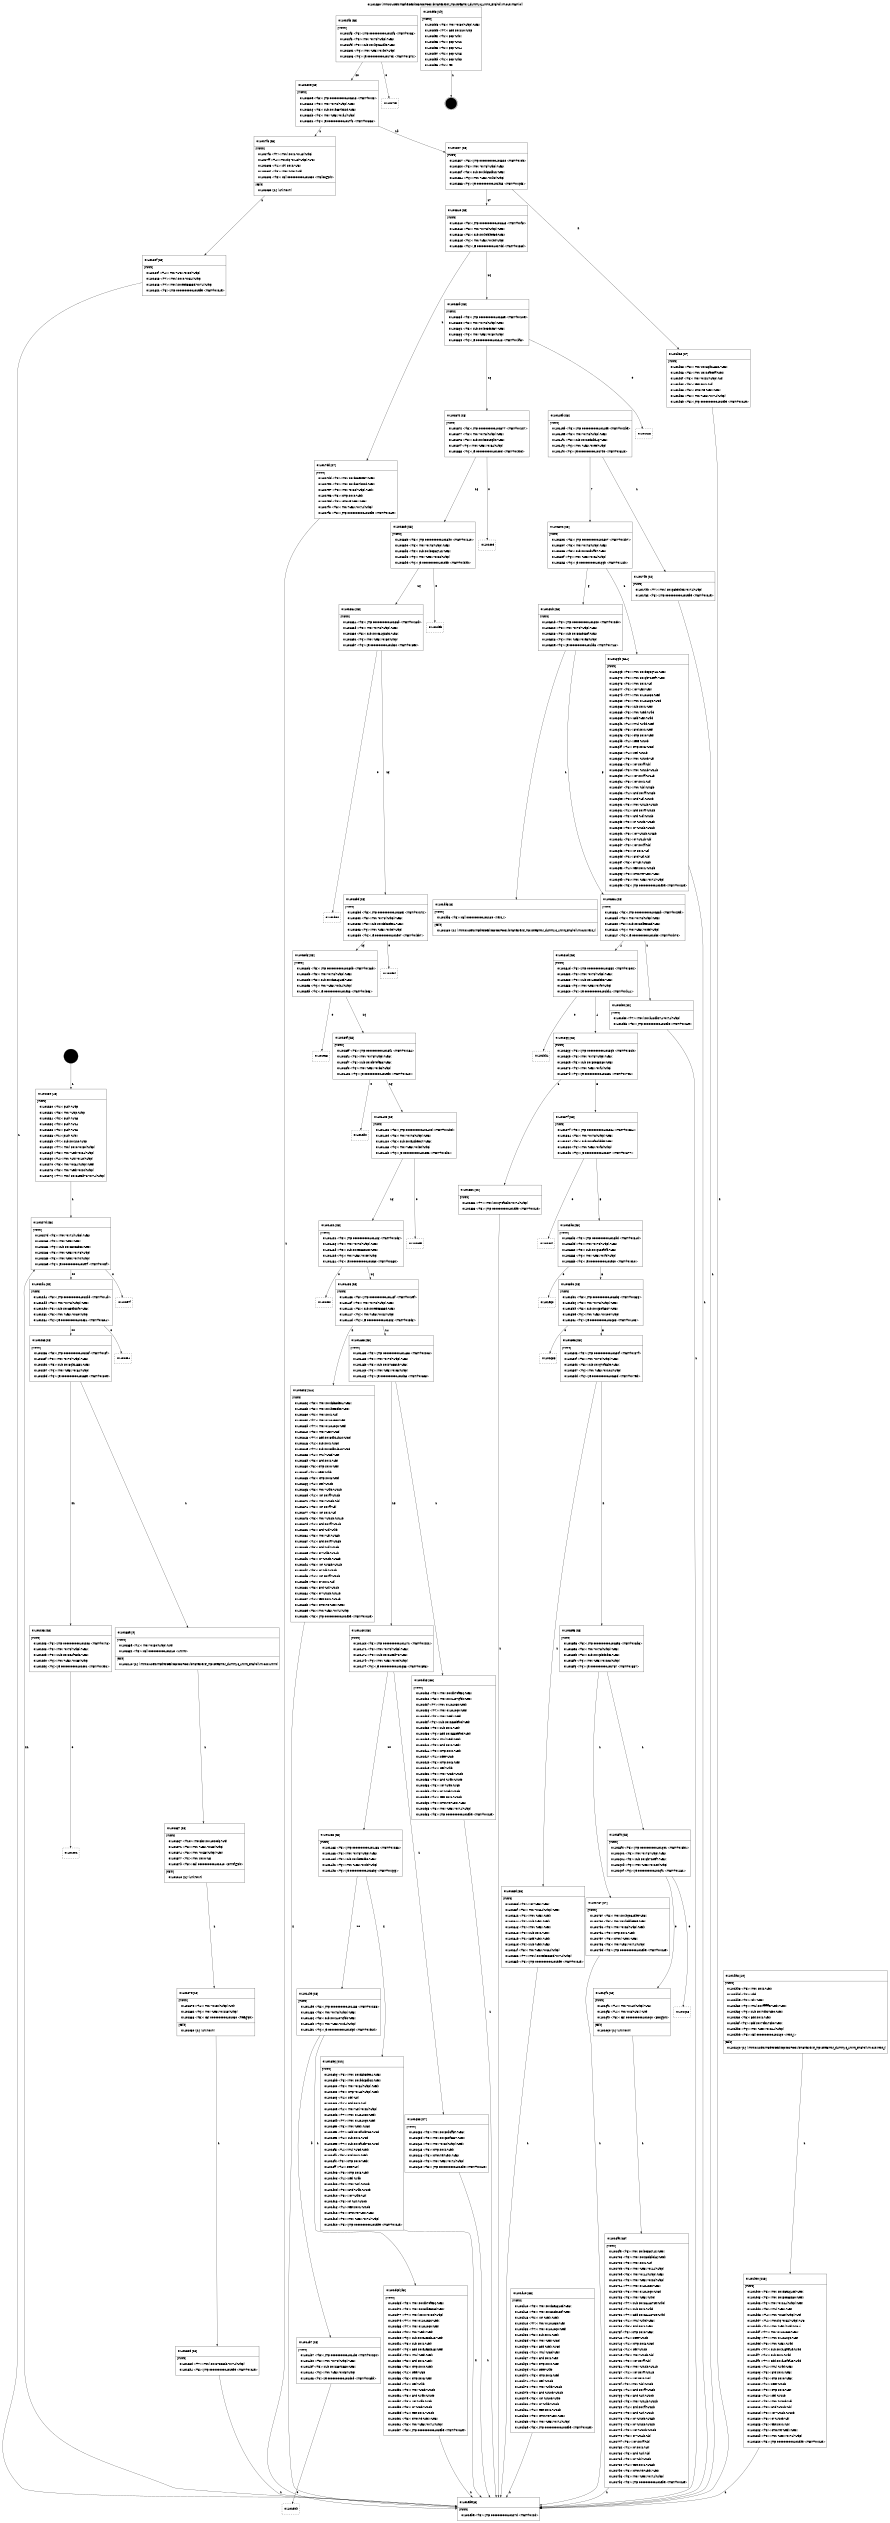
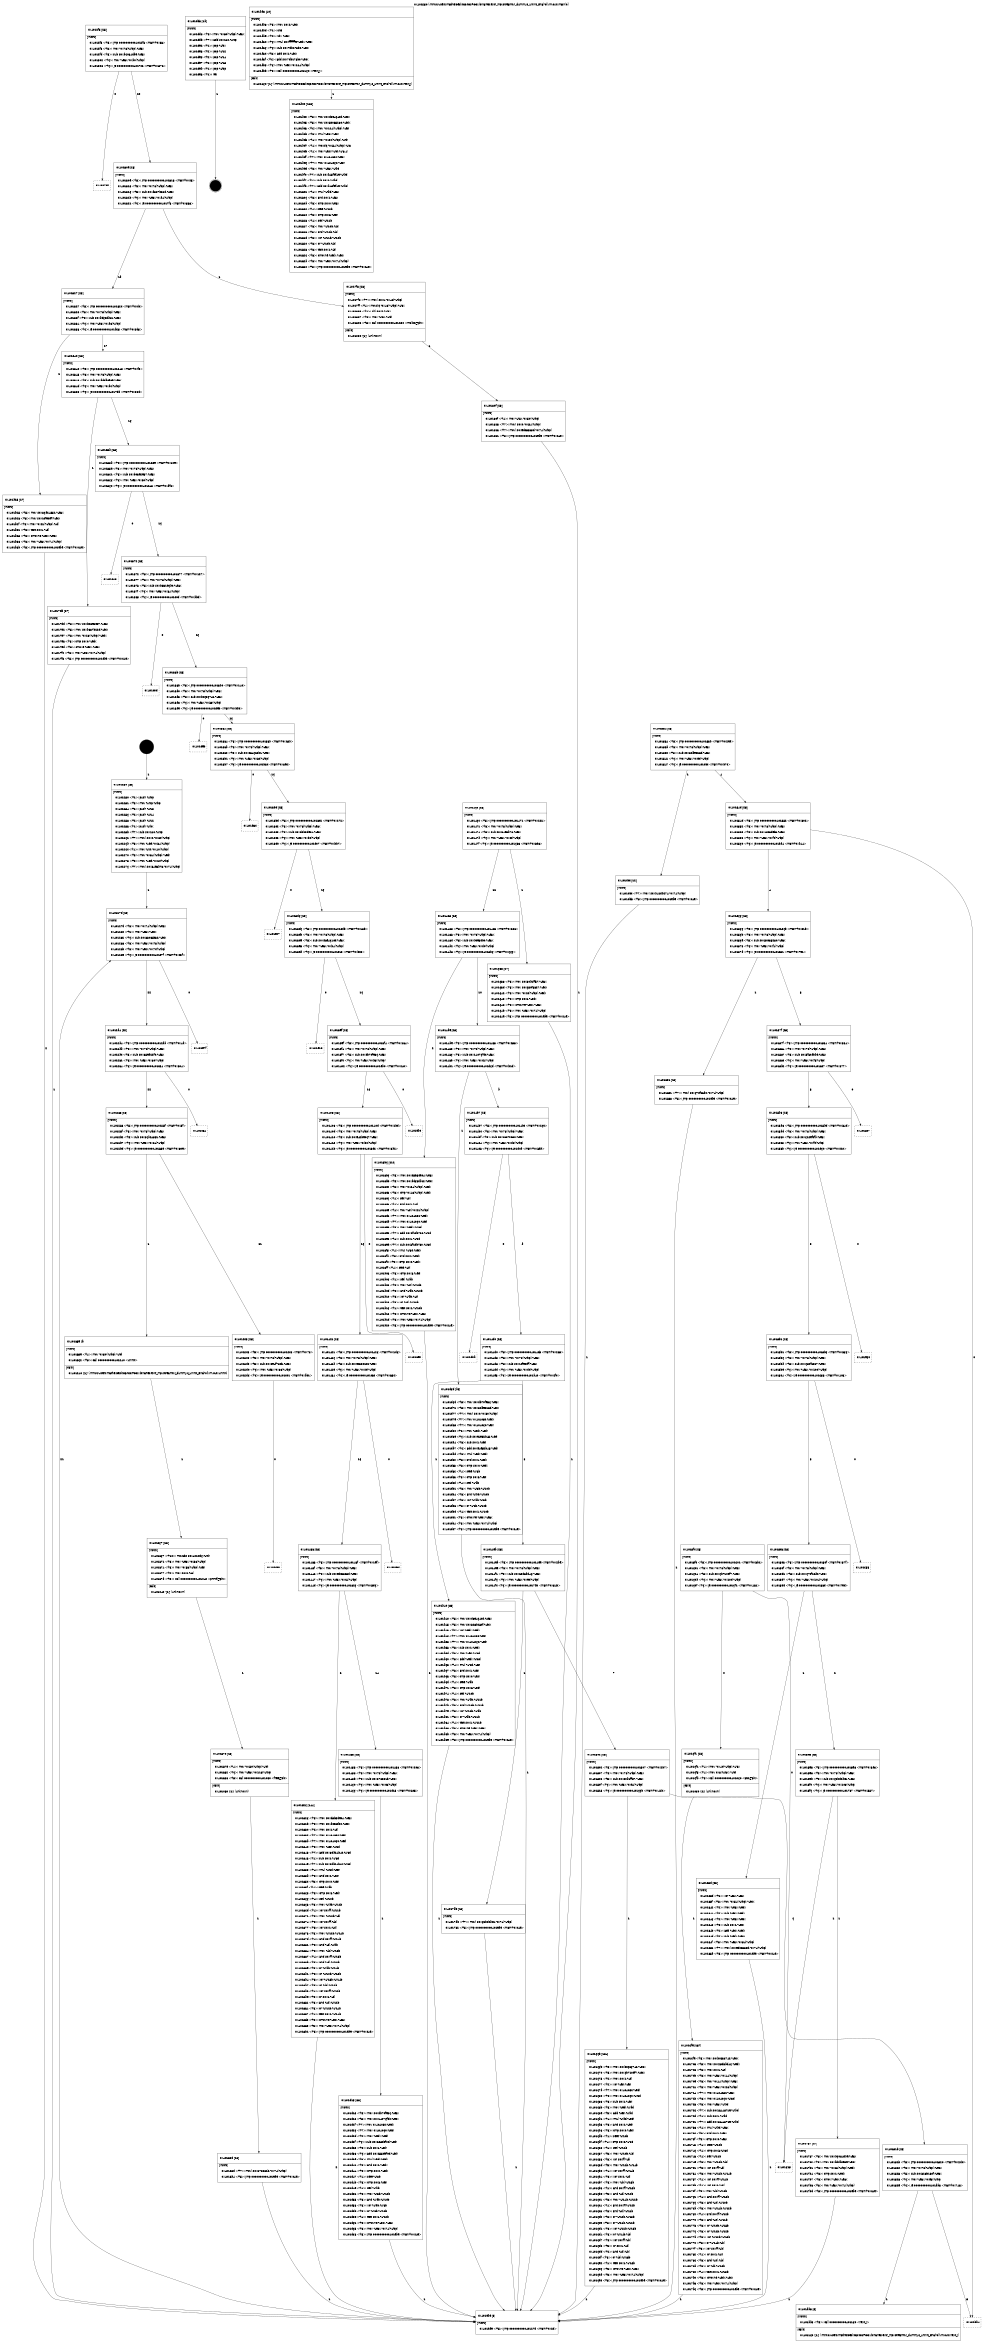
edge "0x40151b [25]" -> "0x401534 [25]": now "0x40151b [25]" -> "0x401b94"
node "0x4014d0 [25]": added
edge "0x401453 [25]" -> "0x40146c [25]": removed, label "13"
edge "0x4015e3 [25]" -> "0x4015fc [25]": now "0x4015e3 [25]" -> "0x401615"
edge "0x4019c0 [113]" -> "0x401e9e [5]": removed, label "1"
